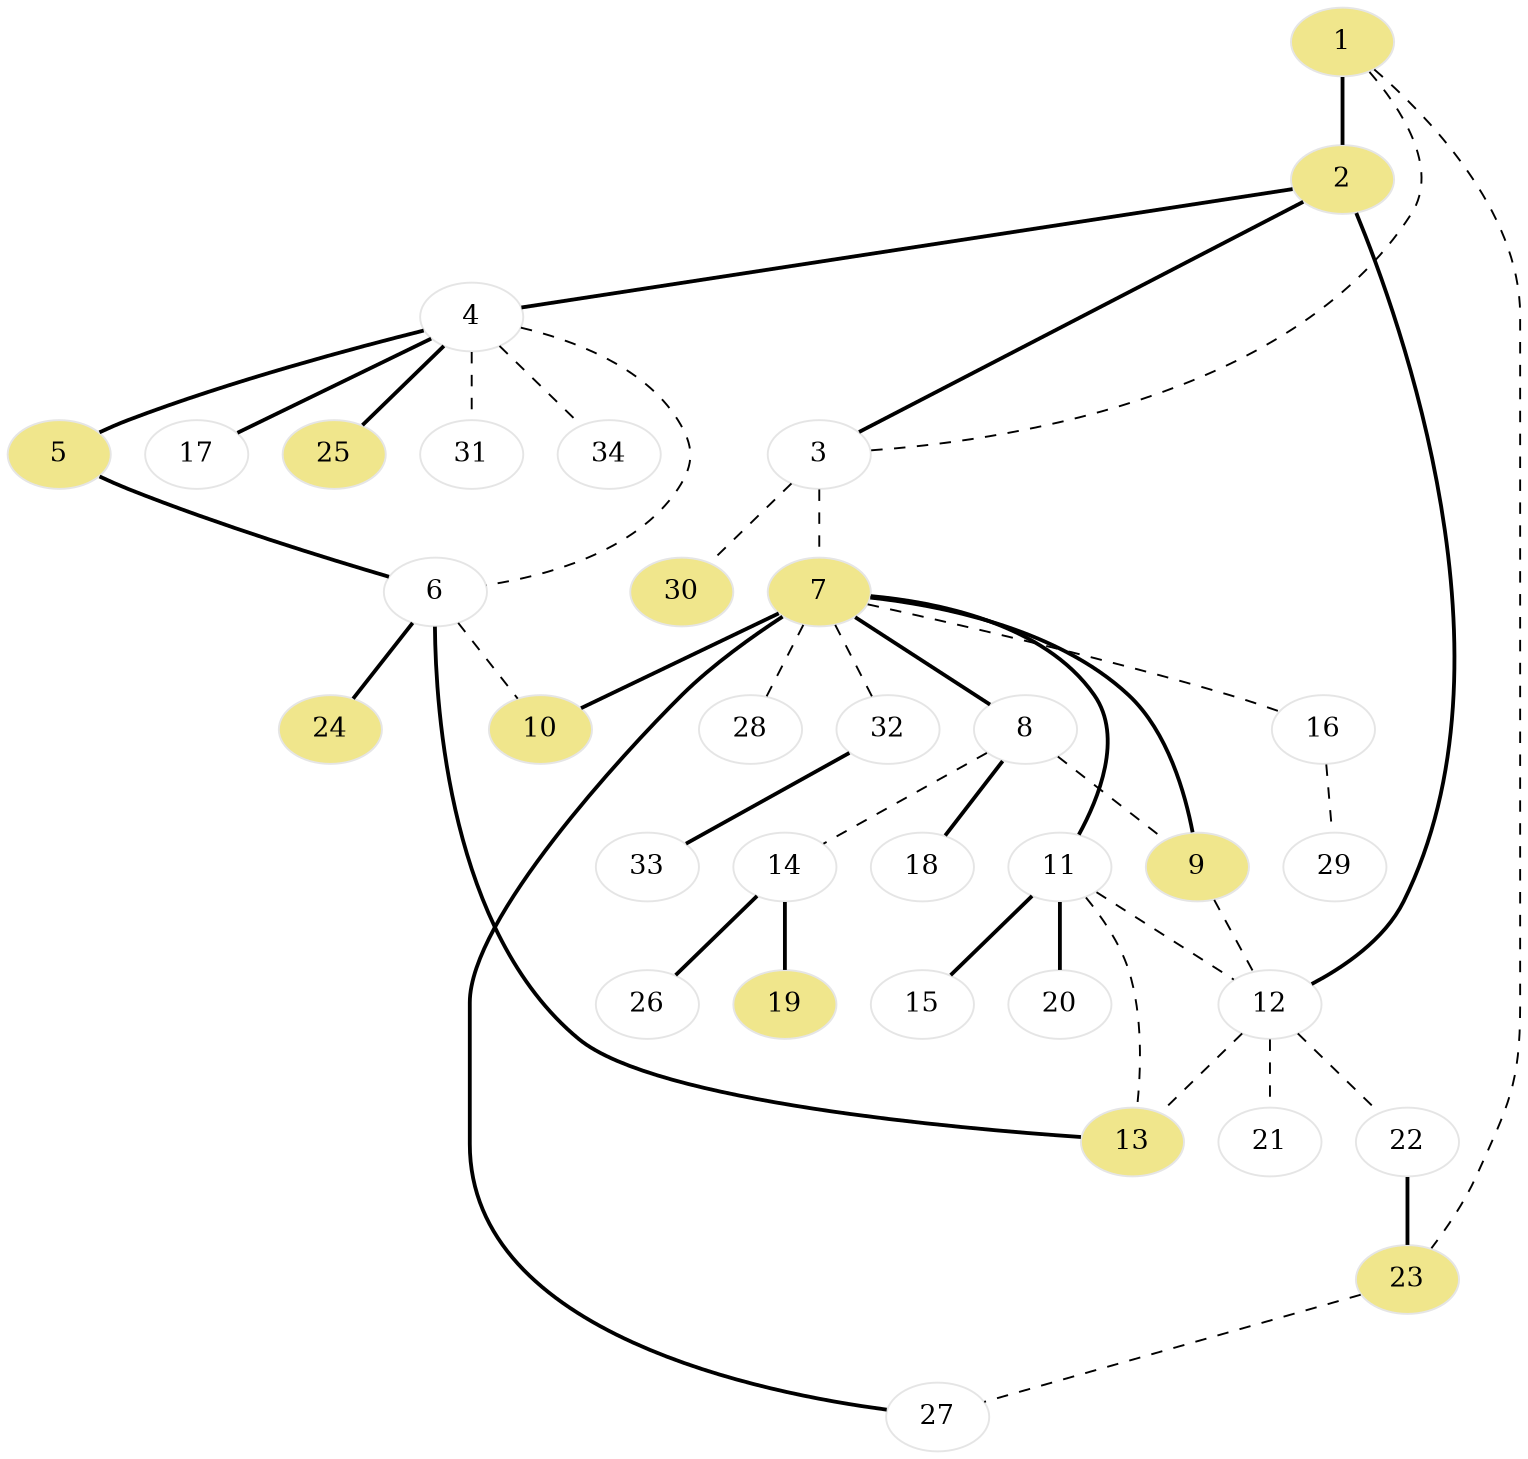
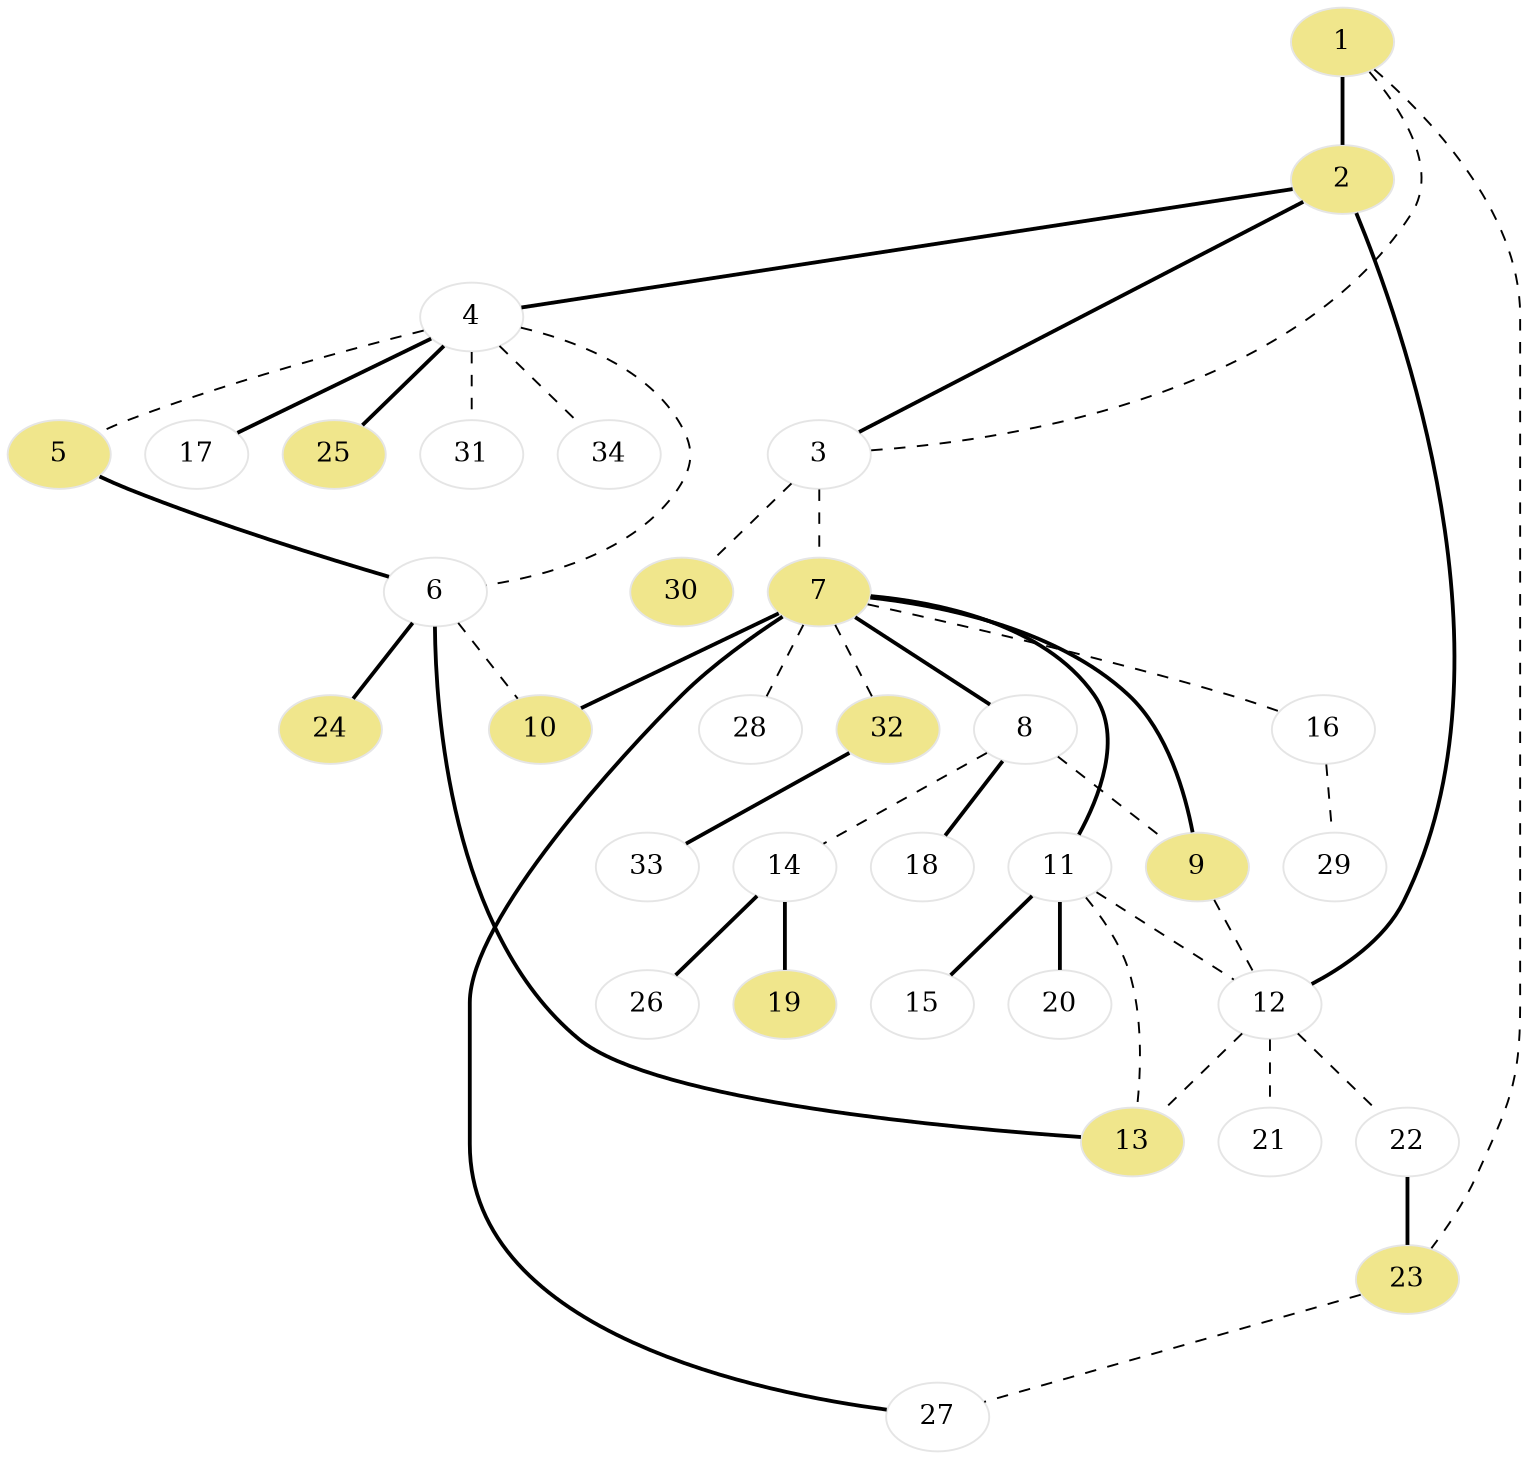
edge "4" -- "5": style bold -> dashed
node "32": fillcolor white -> khaki
